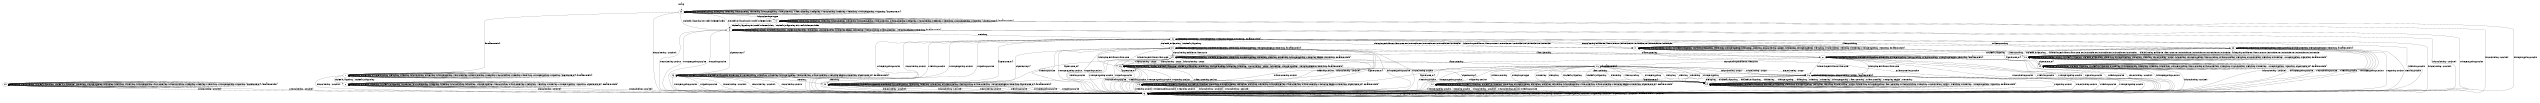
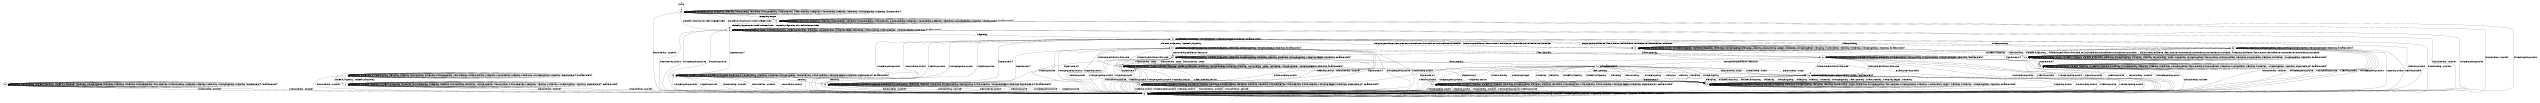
edge "s0" -> "s4": label "hndConClose_long/PingACK " -> "initPing_long/PingACK "
edge "s0" -> "s1": removed, label "[RmPadFrmInitPkts]/"
edge "s2" -> "s6": label "0rttFin_long/ " -> "0vldACK_long/ "
